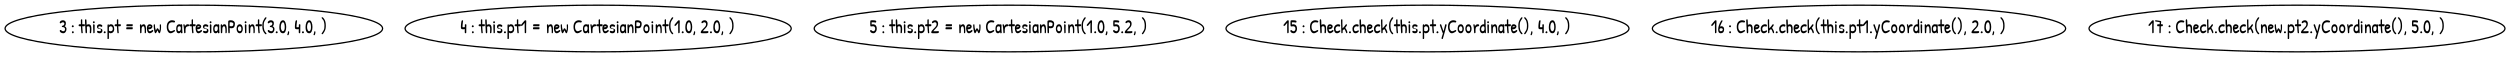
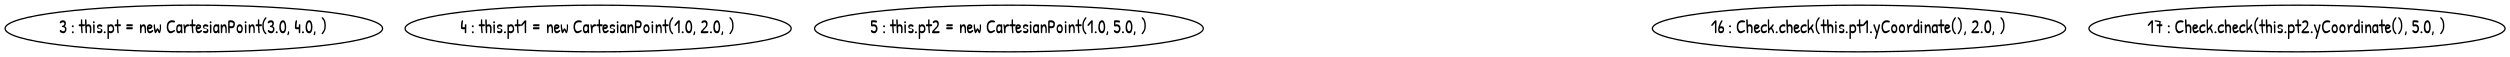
node "5 : this.pt2 = new CartesianPoint(1.0, 5.2, )": label "5 : this.pt2 = new CartesianPoint(1.0, 5.2, )" -> "5 : this.pt2 = new CartesianPoint(1.0, 5.0, )"
node "15 : Check.check(this.pt.yCoordinate(), 4.0, )": removed
node "17 : Check.check(new.pt2.yCoordinate(), 5.0, )": label "17 : Check.check(new.pt2.yCoordinate(), 5.0, )" -> "17 : Check.check(this.pt2.yCoordinate(), 5.0, )"
